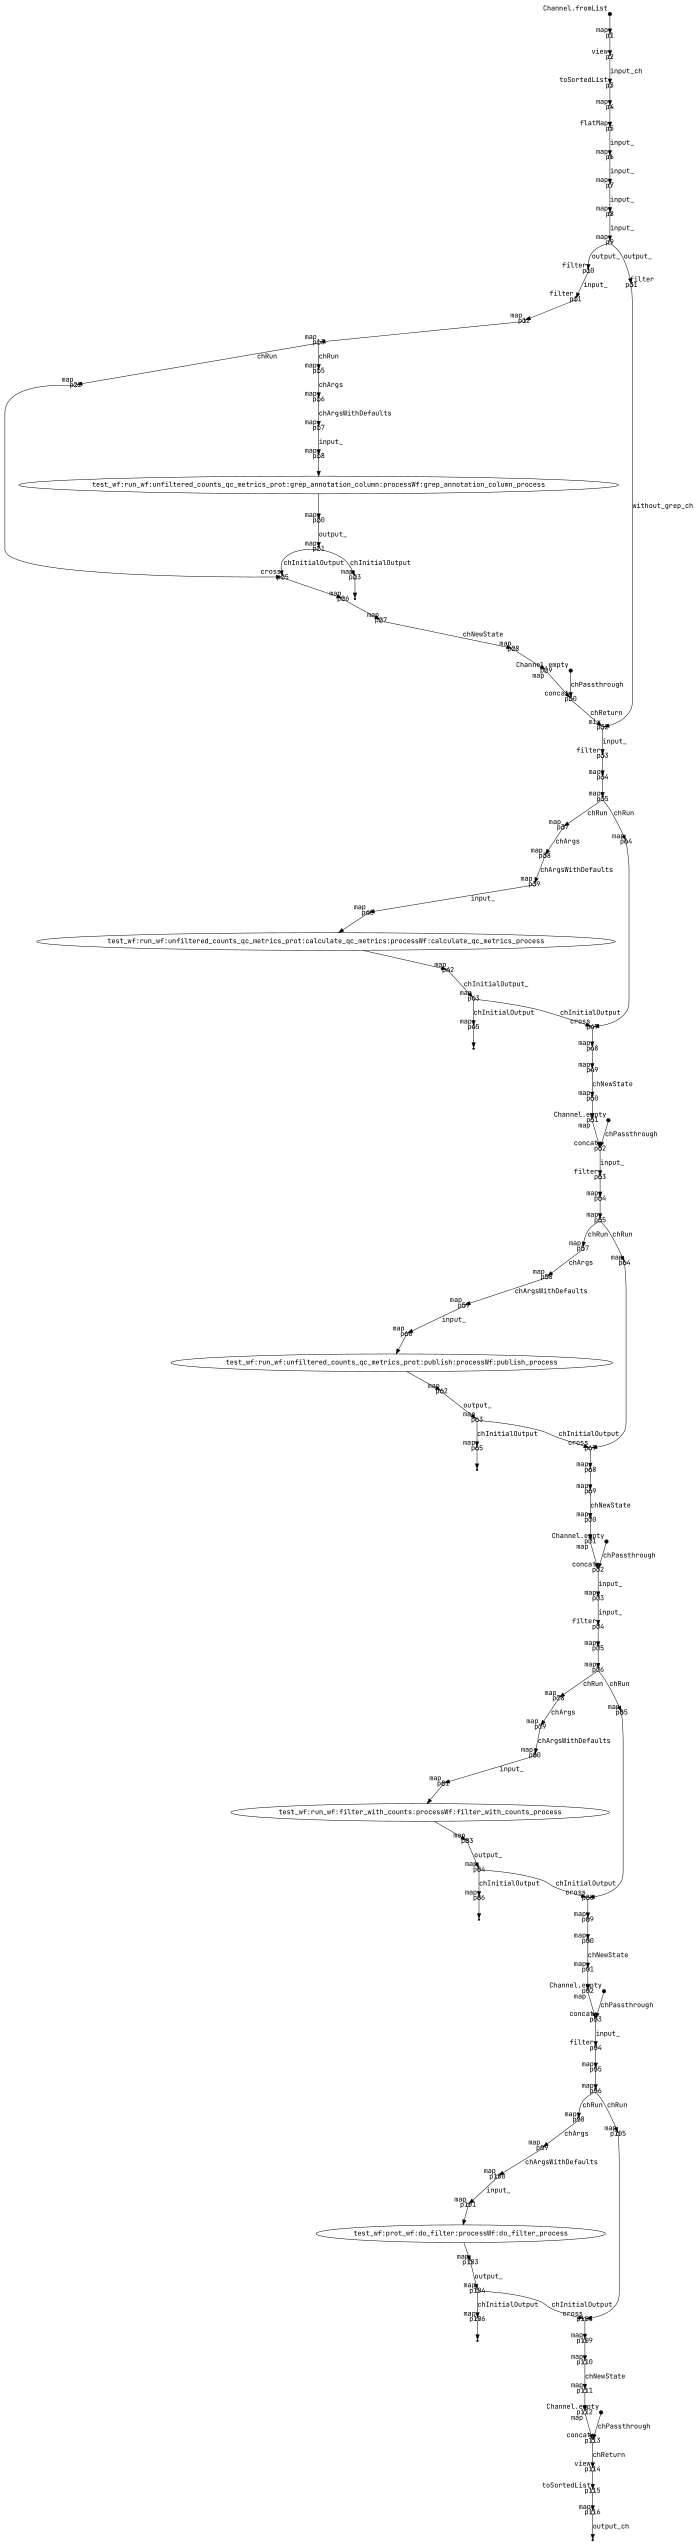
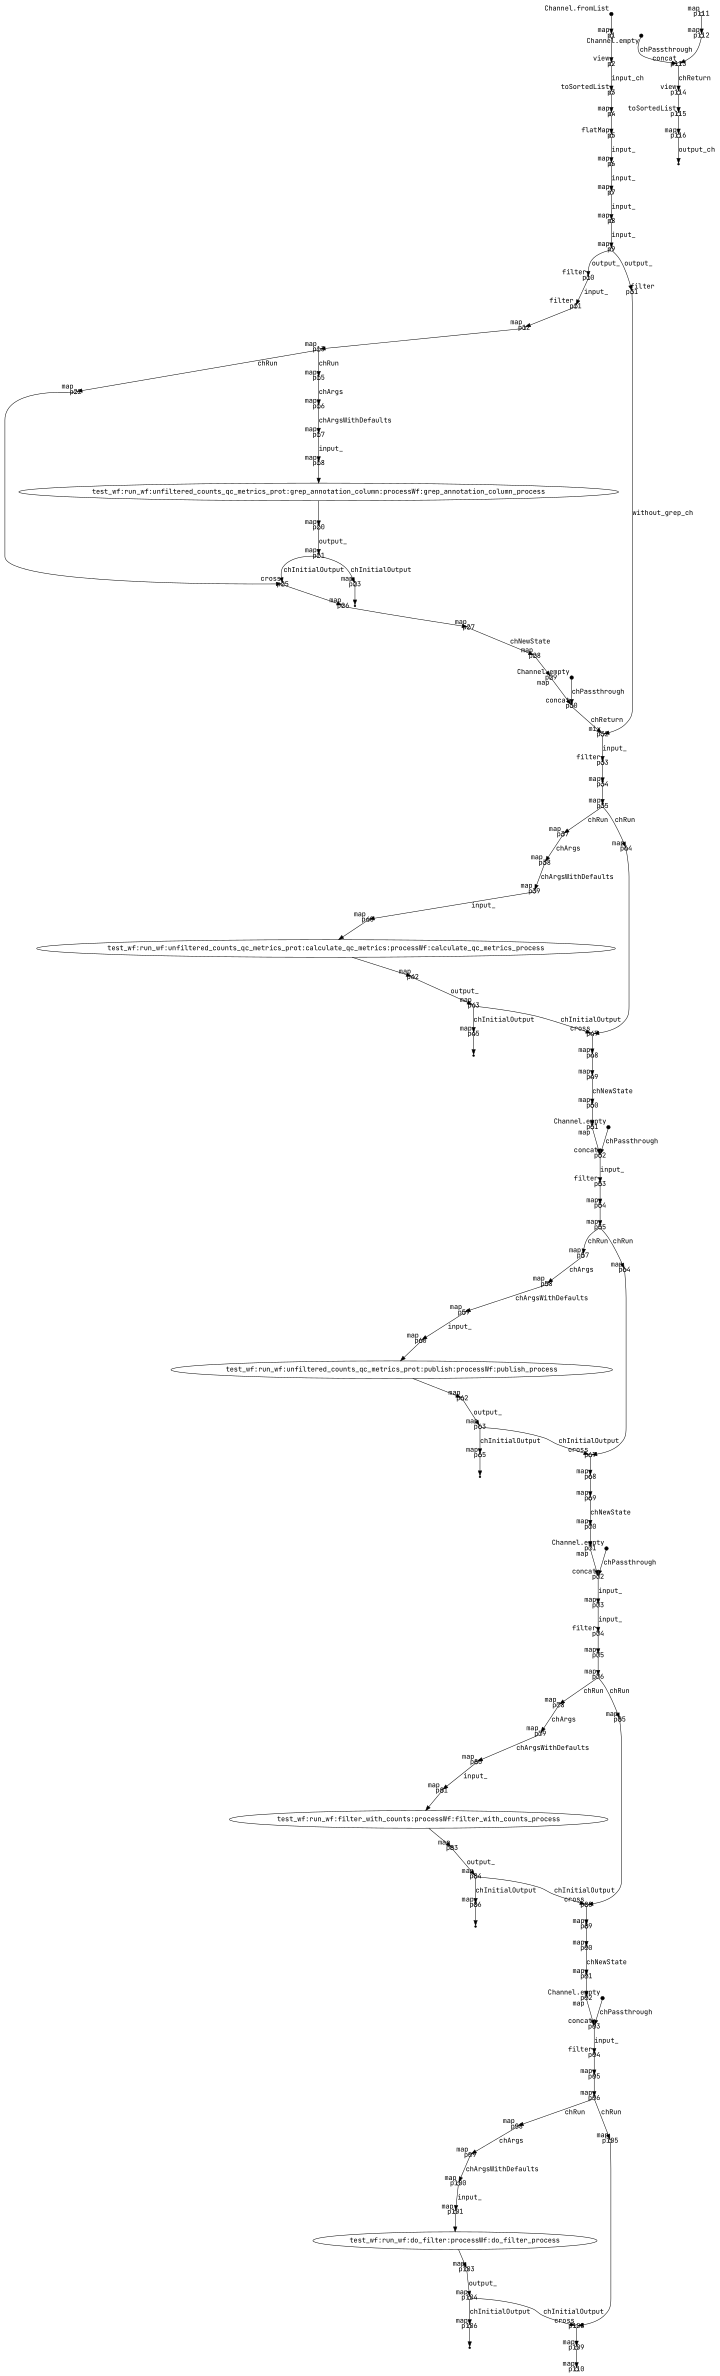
edge "p42 map" -> "p43 map": label "chInitialOutput_" -> "output_"
node "test_wf:prot_wf:do_filter:processWf:do_filter_process": label "test_wf:prot_wf:do_filter:processWf:do_filter_process" -> "test_wf:run_wf:do_filter:processWf:do_filter_process"
edge "p110 map" -> "p111 map": removed, label "chNewState"
